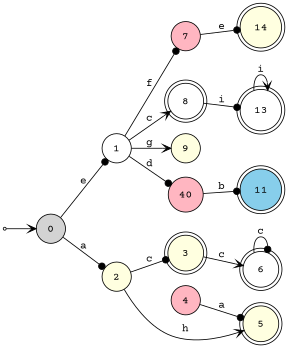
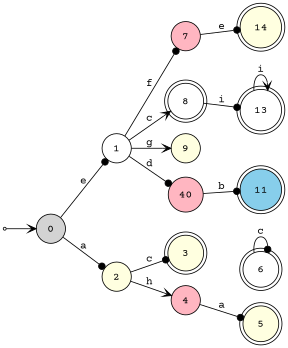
edge "3" -> "6": removed, label "c"
edge "2" -> "5": now "2" -> "4"
